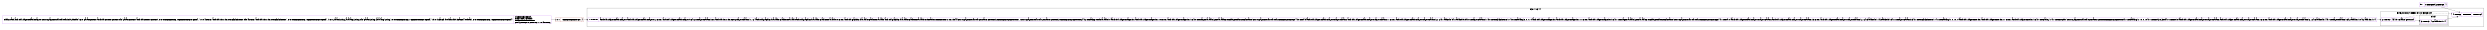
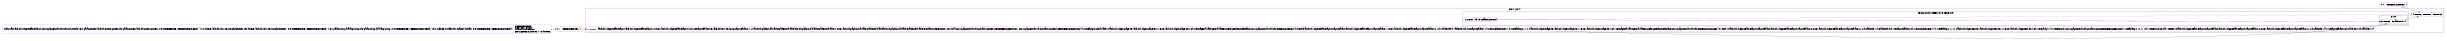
node "0: ?": text "MTH_ENTER_BLOCK" -> "MTH_ENTER_VARS"
edge "1: 0x0000" -> "2: 0x00c7": now "1: 0x0000" -> "3: 0x00c9"
